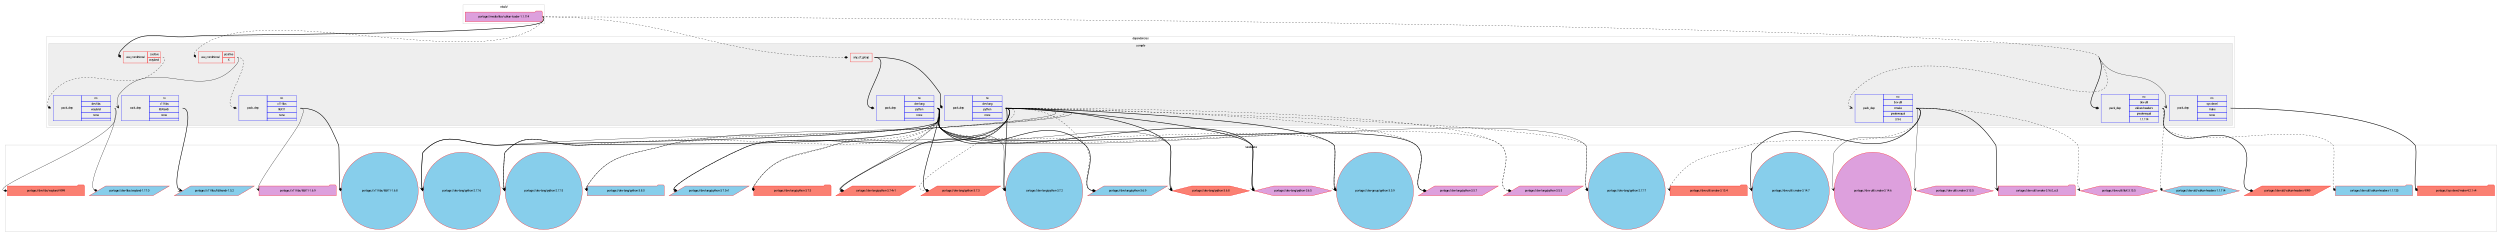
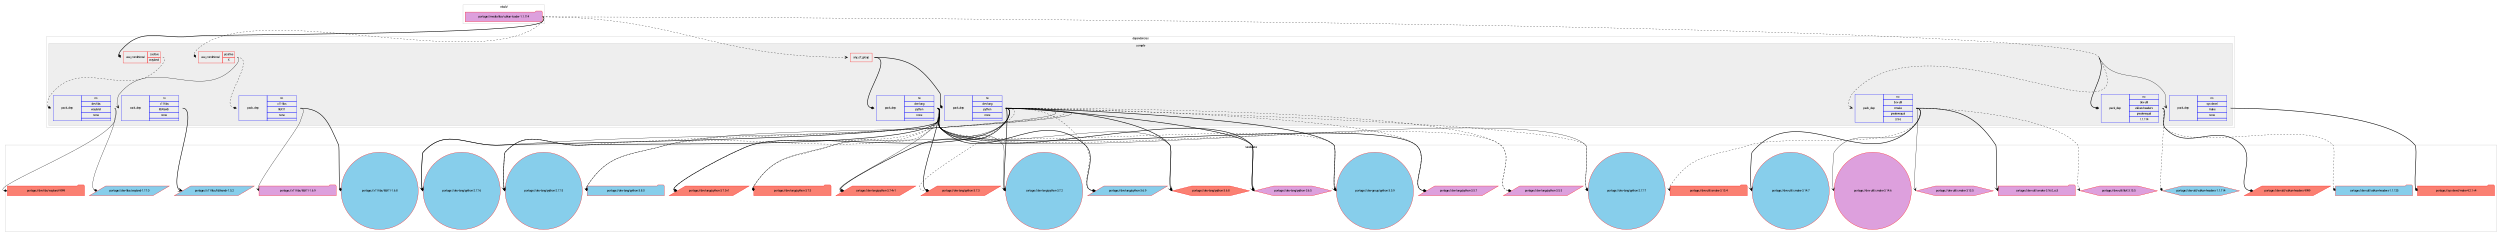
edge "portage://media-libs/vulkan-loader-1.1.114" -> "any_of_group": arrowhead diamond -> vee
node "portage://dev-lang/python-3.7.5-r1": fillcolor skyblue -> salmon
